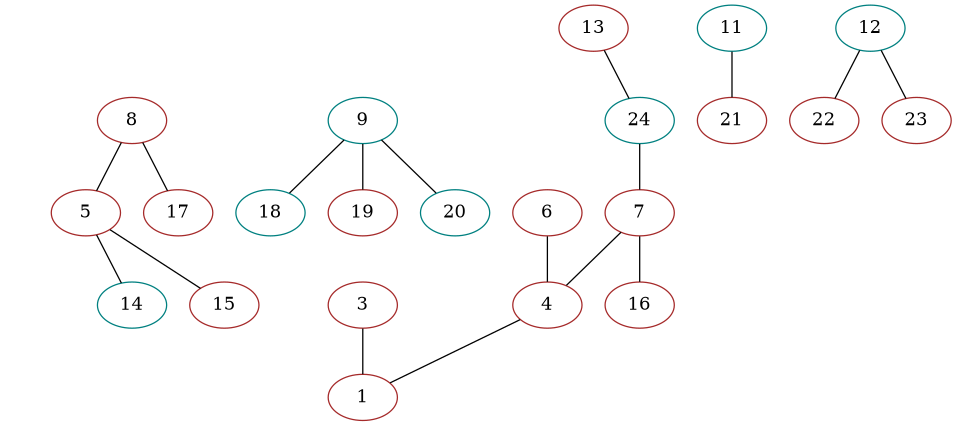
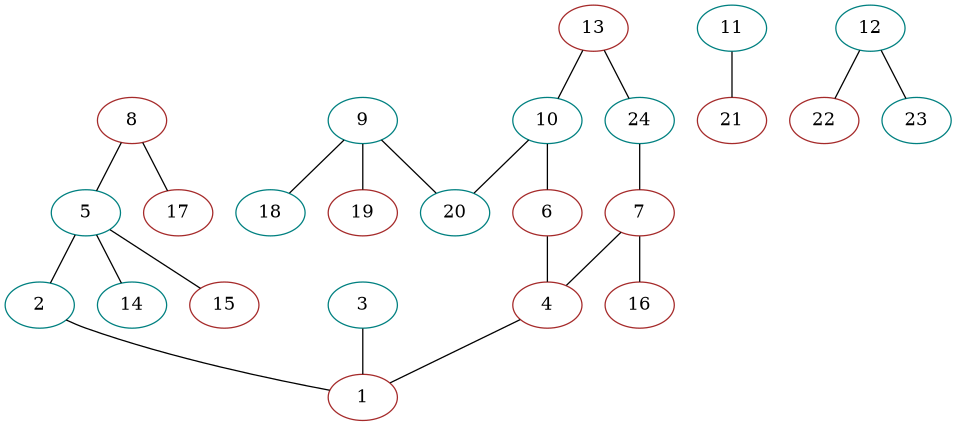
node "10": added
node "23": color brown -> teal
node "5": color brown -> teal
node "2": added
node "3": color brown -> teal
